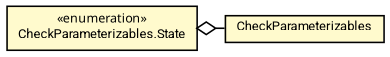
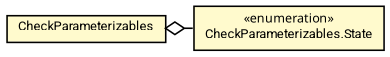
edge "CheckParameterizables" -> "CheckParameterizables.State": reversed
